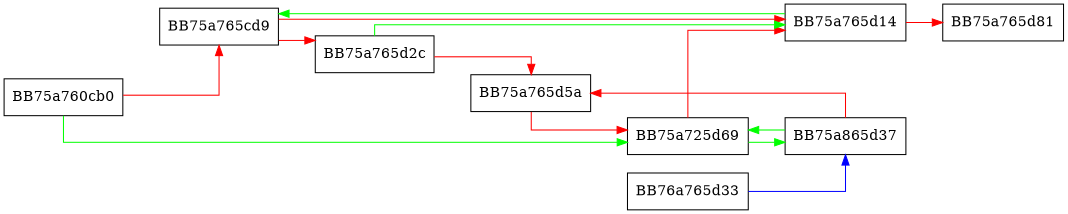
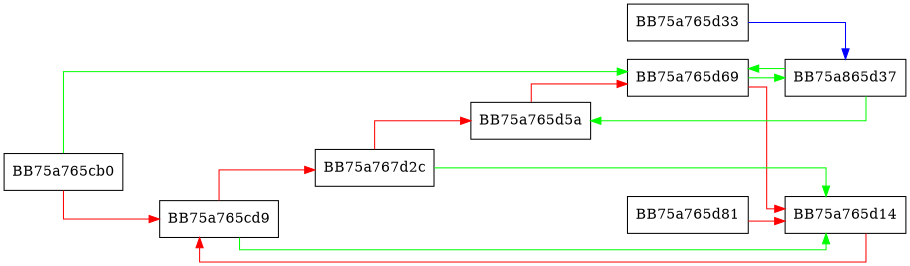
edge "BB75a765d14" -> "BB75a765cd9": color green -> red
edge "BB75a765cd9" -> "BB75a765d14": color red -> green
edge "BB75a765d14" -> "BB75a765d81": reversed
node "BB75a765d2c": label "BB75a765d2c" -> "BB75a767d2c"
edge "BB75a865d37" -> "BB75a765d5a": color red -> green
node "BB75a760cb0": label "BB75a760cb0" -> "BB75a765cb0"
node "BB75a725d69": label "BB75a725d69" -> "BB75a765d69"
node "BB76a765d33": label "BB76a765d33" -> "BB75a765d33"
